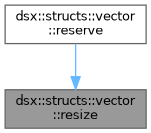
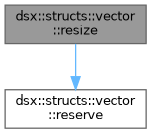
edge "dsx::structs::vector ::reserve" -> "dsx::structs::vector ::resize": reversed
